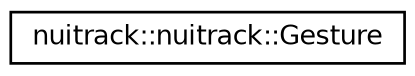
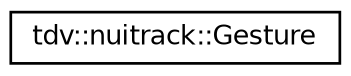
node "nuitrack::nuitrack::Gesture": label "nuitrack::nuitrack::Gesture" -> "tdv::nuitrack::Gesture"
